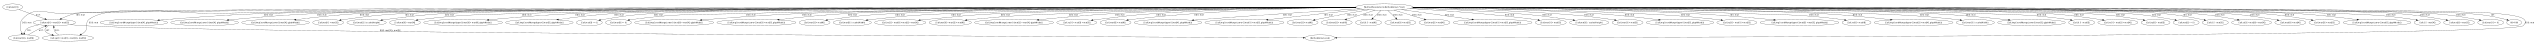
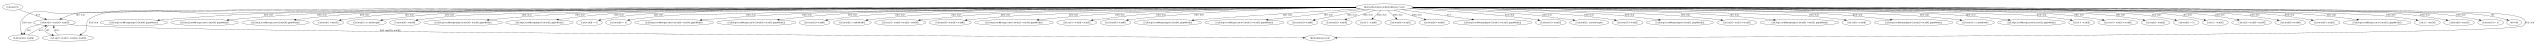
edge "(MethodParameterIn,MethodReturn *mat)" -> "(Call,imgCoordMungeUpperC(mat[1] + mat[5], glyphMode))": label "DDG: mat" -> "AST: "
